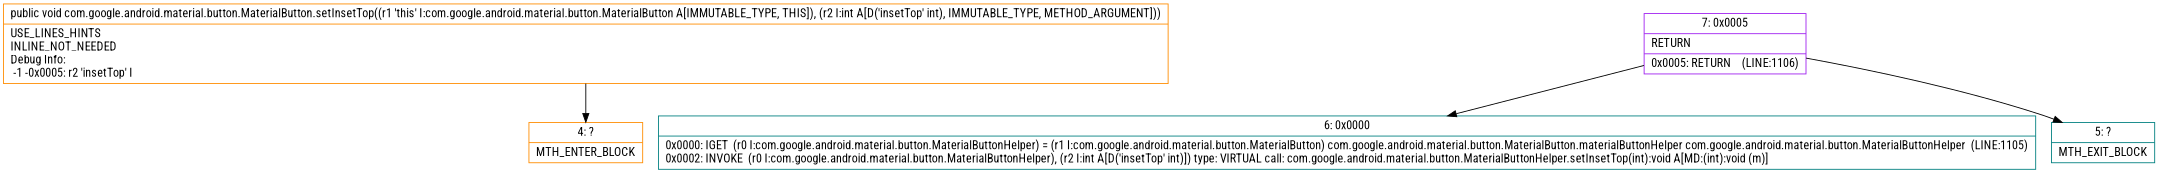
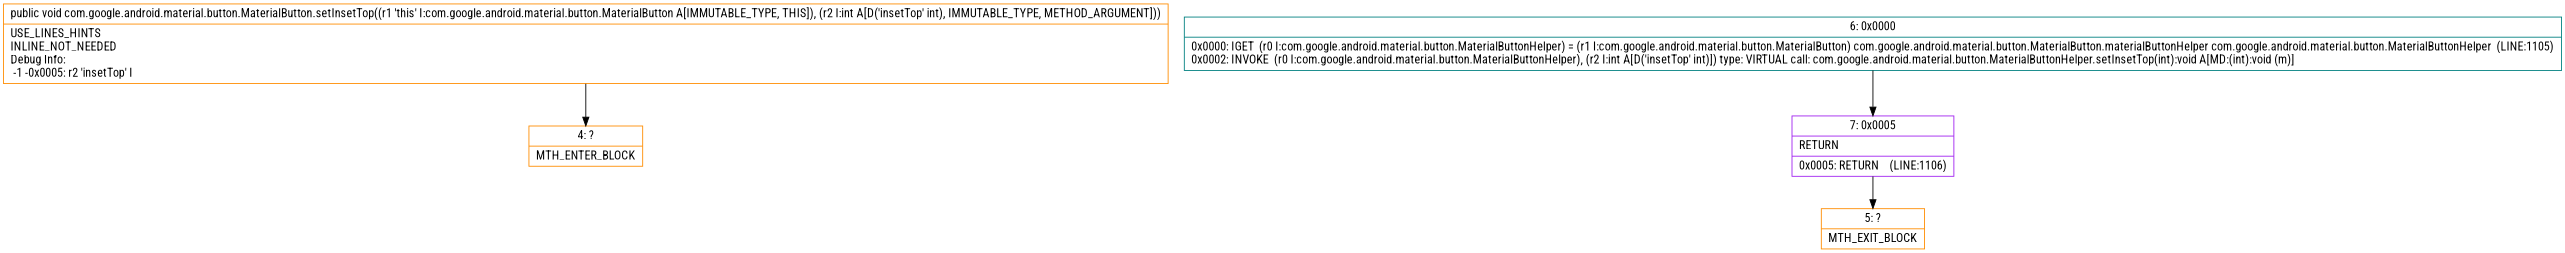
edge "7: 0x0005" -> "6: 0x0000": reversed
node "5: ?": color teal -> darkorange
